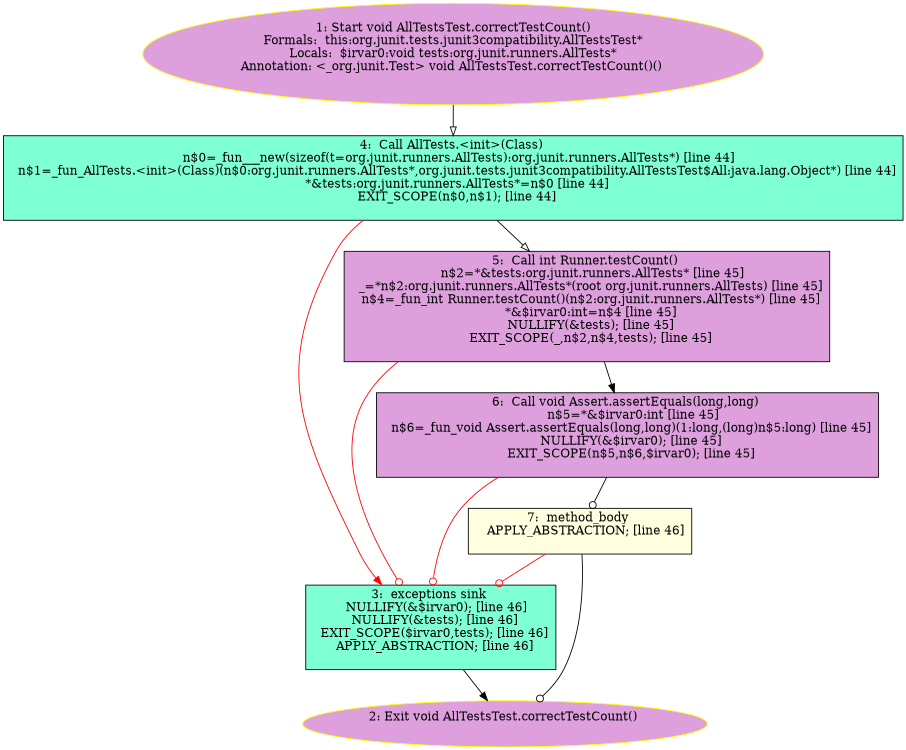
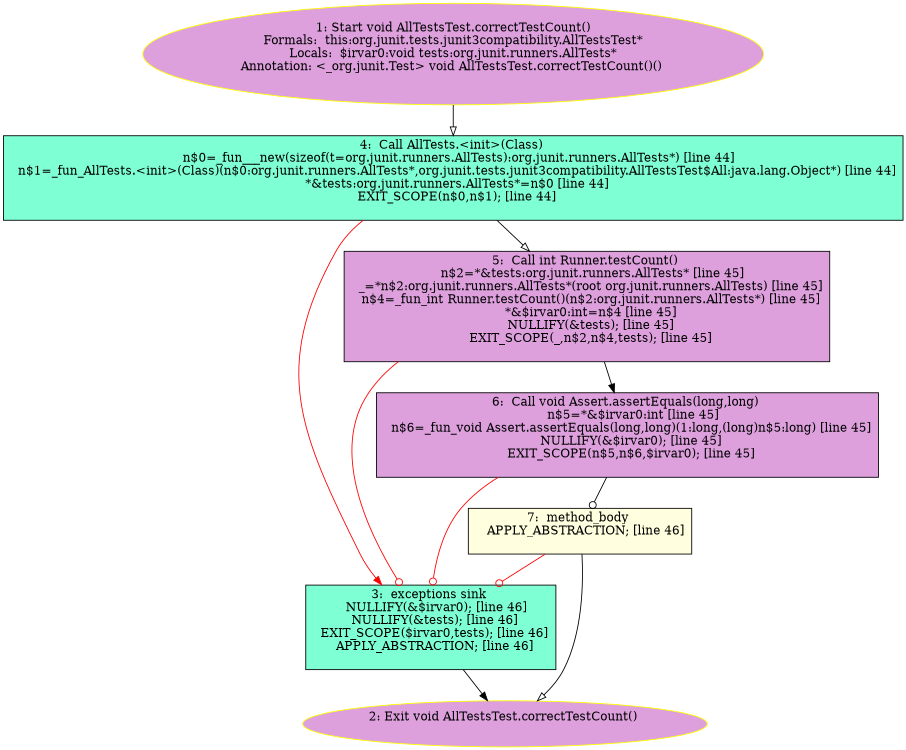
edge "7:  method_body APPLY_ABSTRACTION; [line 46]" -> "2: Exit void AllTestsTest.correctTestCount()": arrowhead odot -> onormal
